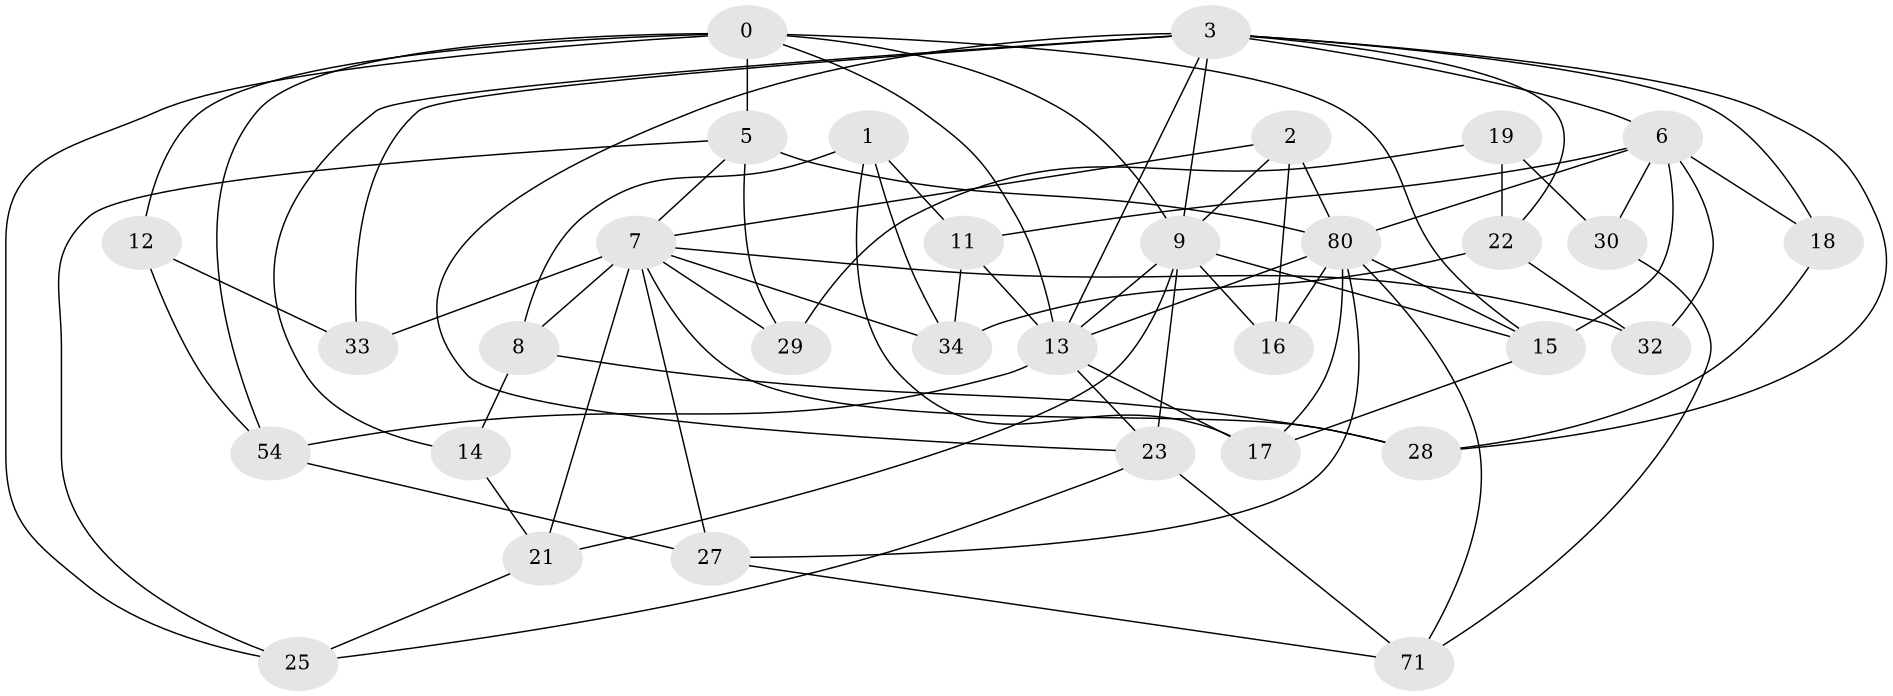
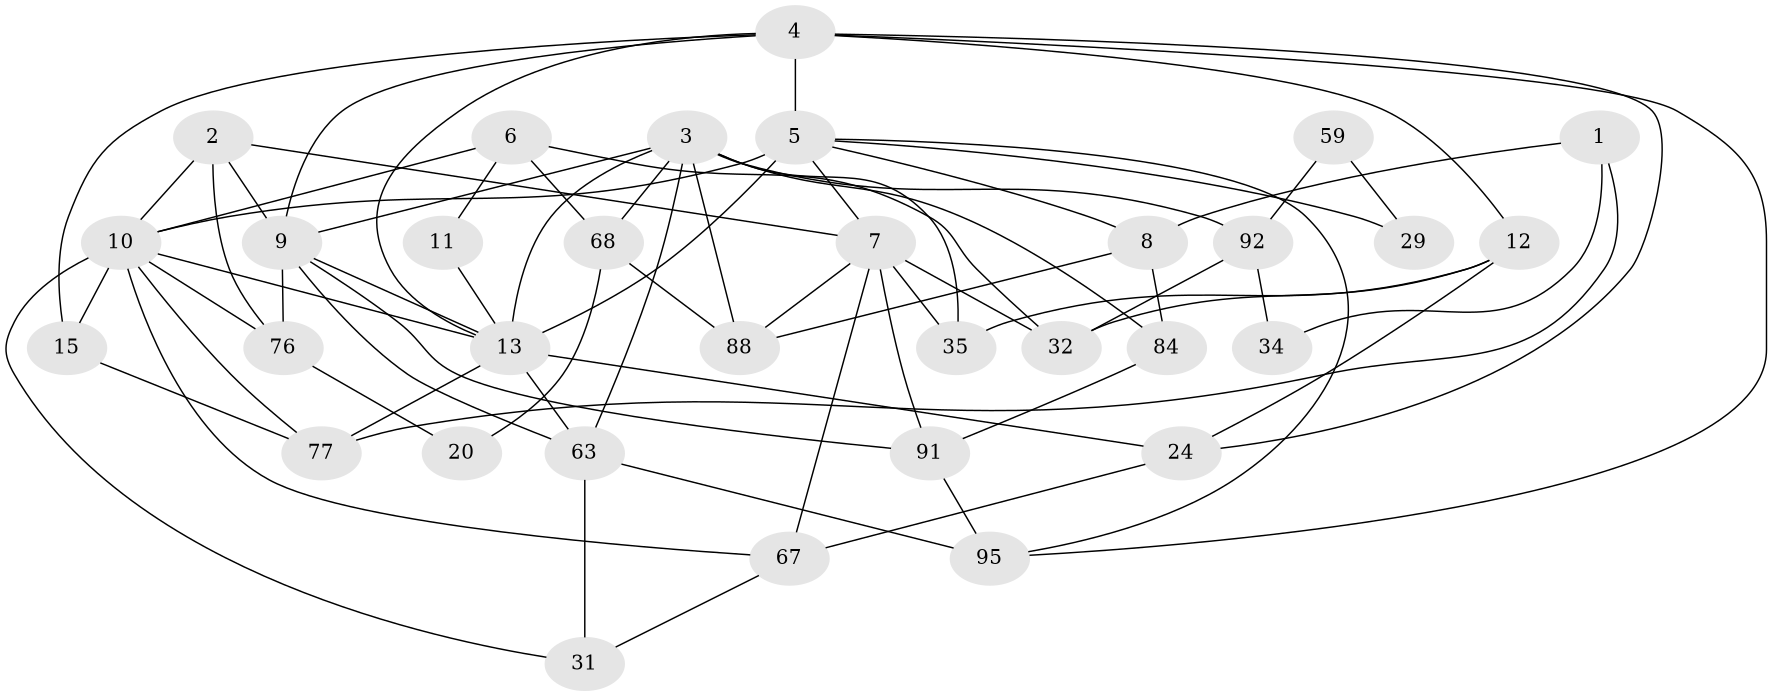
node "0": label "0" -> "4"
edge "3" -- "6": removed
node "19": label "19" -> "59"
edge "1" -- "11": removed
node "80": label "80" -> "10"
node "22": label "22" -> "92"
node "30": removed
node "18": label "18" -> "68"
edge "5" -- "13": added
edge "6" -- "15": removed
edge "7" -- "8": now "5" -- "8"
edge "7" -- "29": removed
edge "7" -- "34": removed
edge "9" -- "15": removed
edge "11" -- "34": removed
edge "12" -- "32": added
node "33": label "33" -> "35"
node "16": label "16" -> "76"
node "54": label "54" -> "24"
node "20": added
node "14": label "14" -> "84"
node "23": label "23" -> "63"
node "17": label "17" -> "77"
node "28": label "28" -> "88"
node "21": label "21" -> "91"
node "27": label "27" -> "67"
node "25": label "25" -> "95"
node "71": label "71" -> "31"
